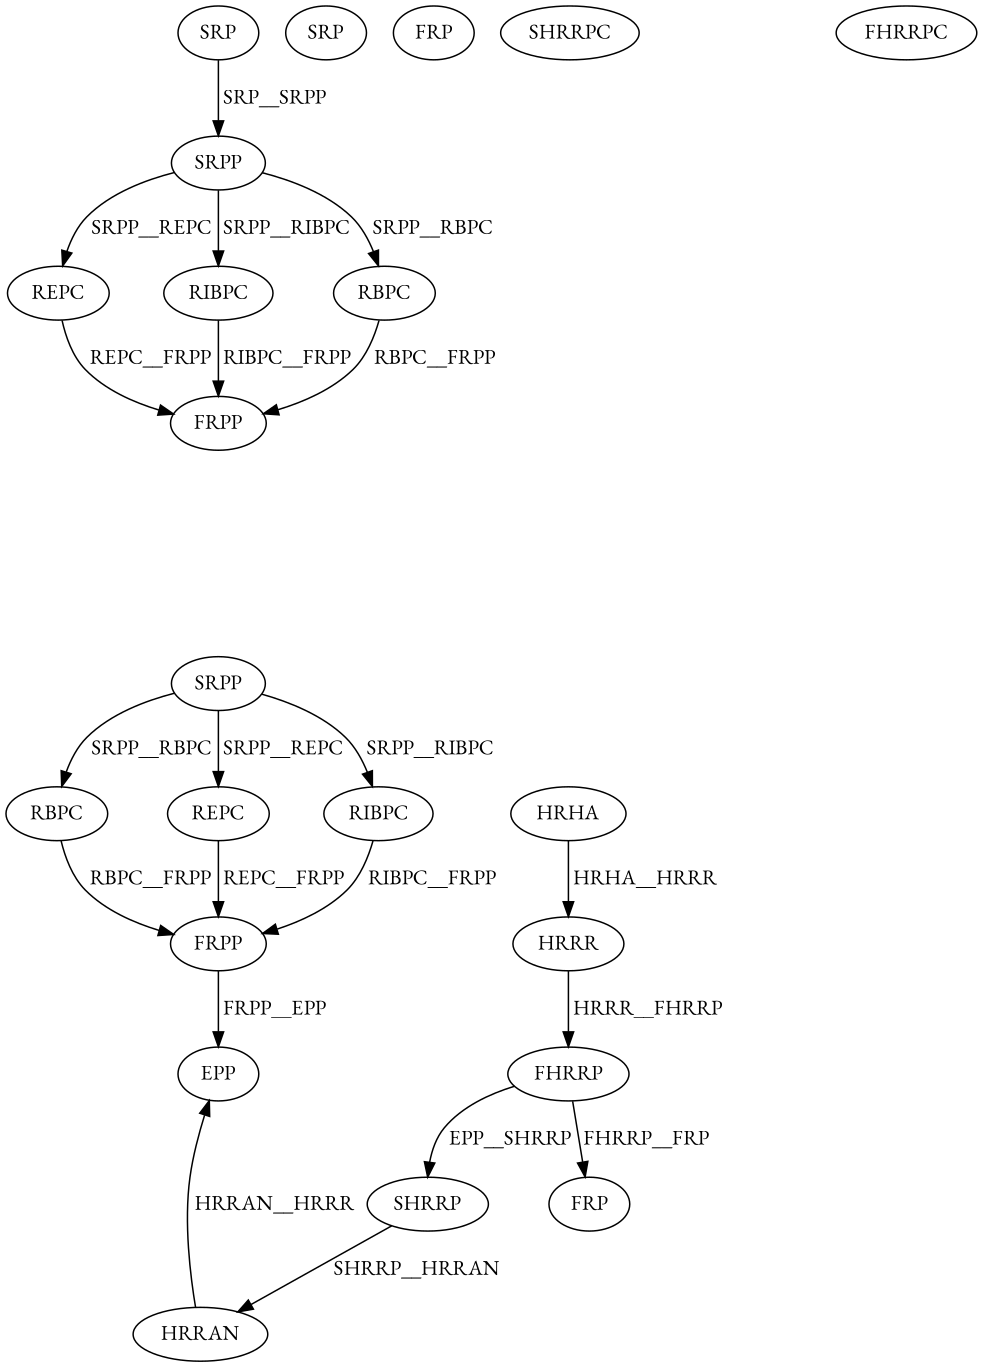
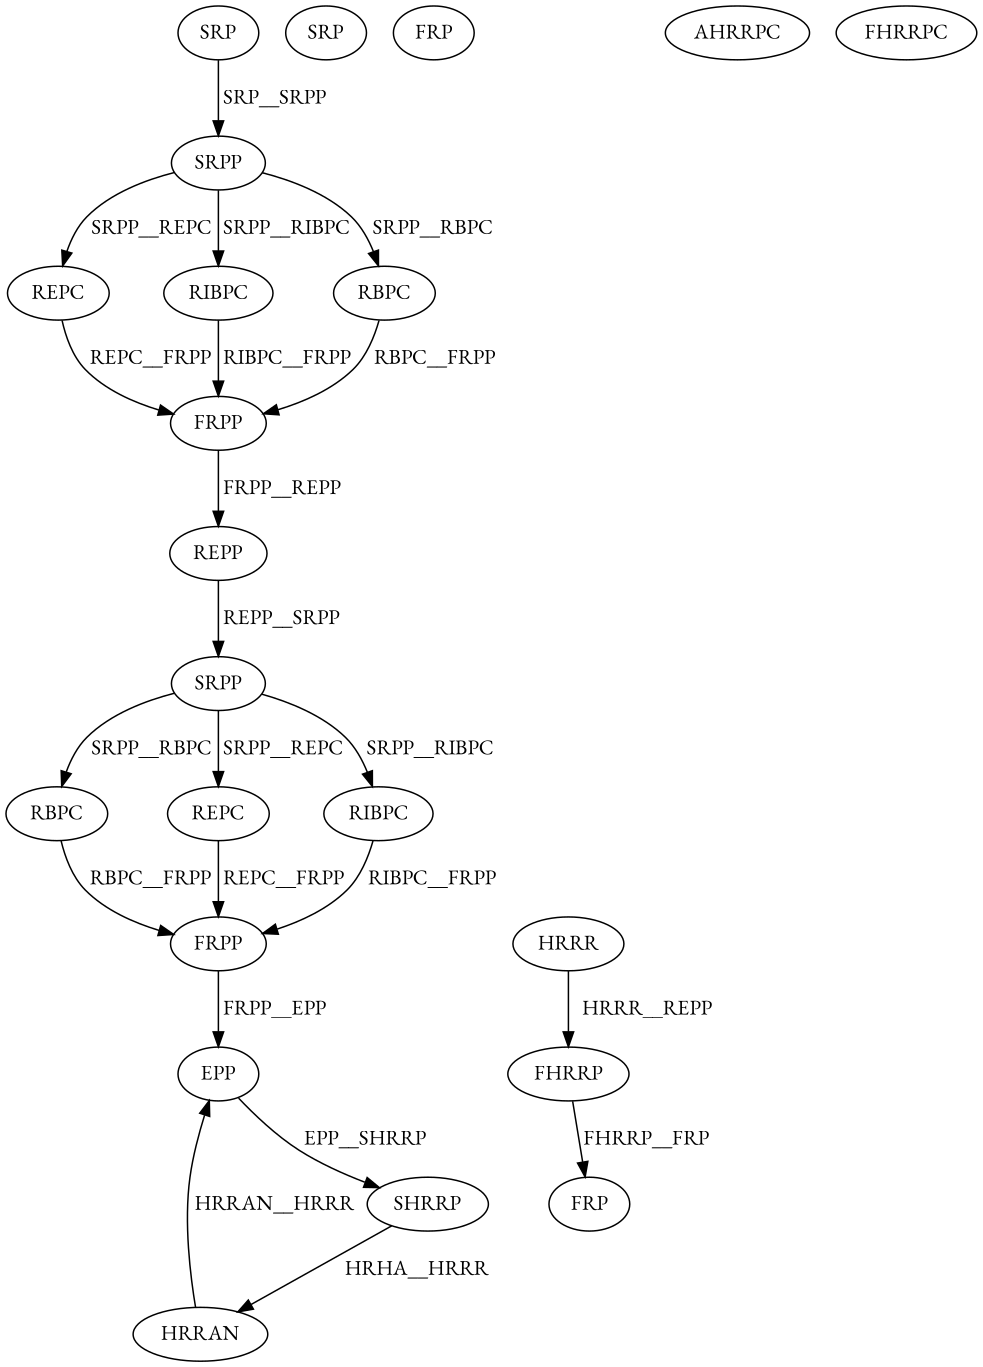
node "SHRRPC": removed
node "AHRRPC": added
node "REPP": added
node "HRHA": removed
edge "HRRR" -> "FHRRP": label " HRRR__FHRRP" -> " HRRR__REPP"
edge "FHRRP" -> "SHRRP": now "EPP" -> "SHRRP"
edge "SHRRP" -> "HRRAN": label " SHRRP__HRRAN" -> " HRHA__HRRR"
